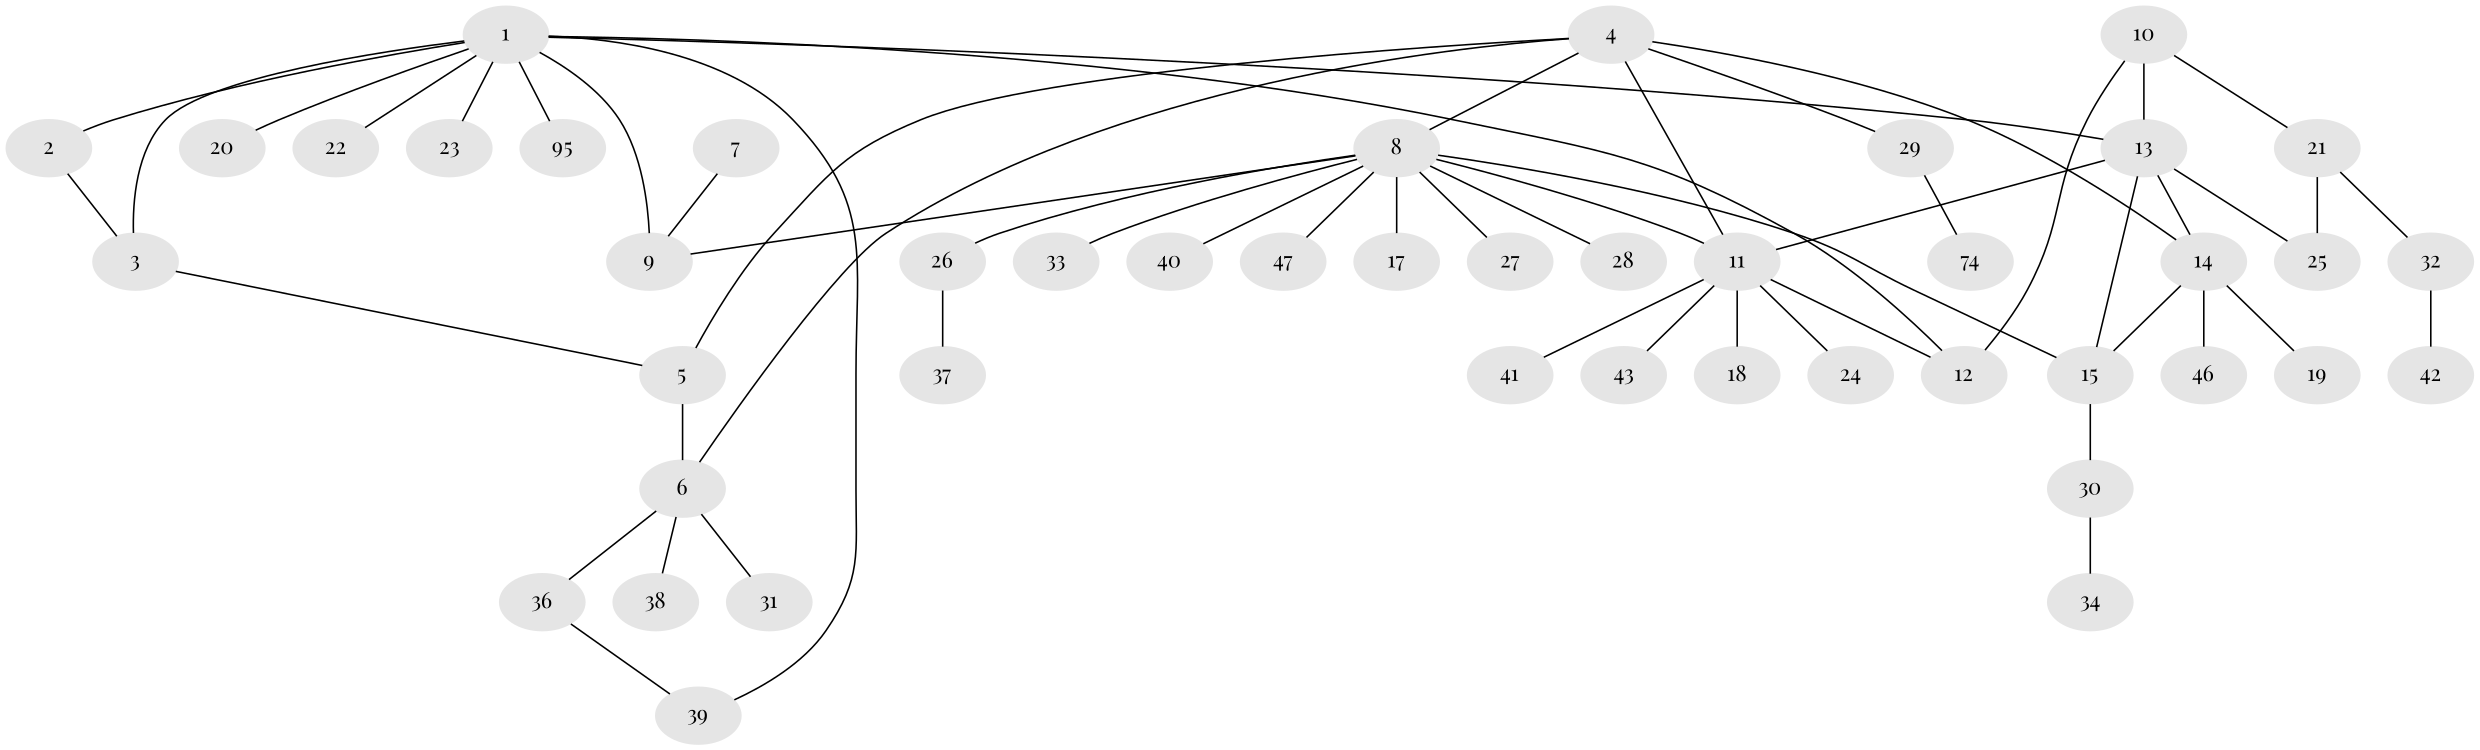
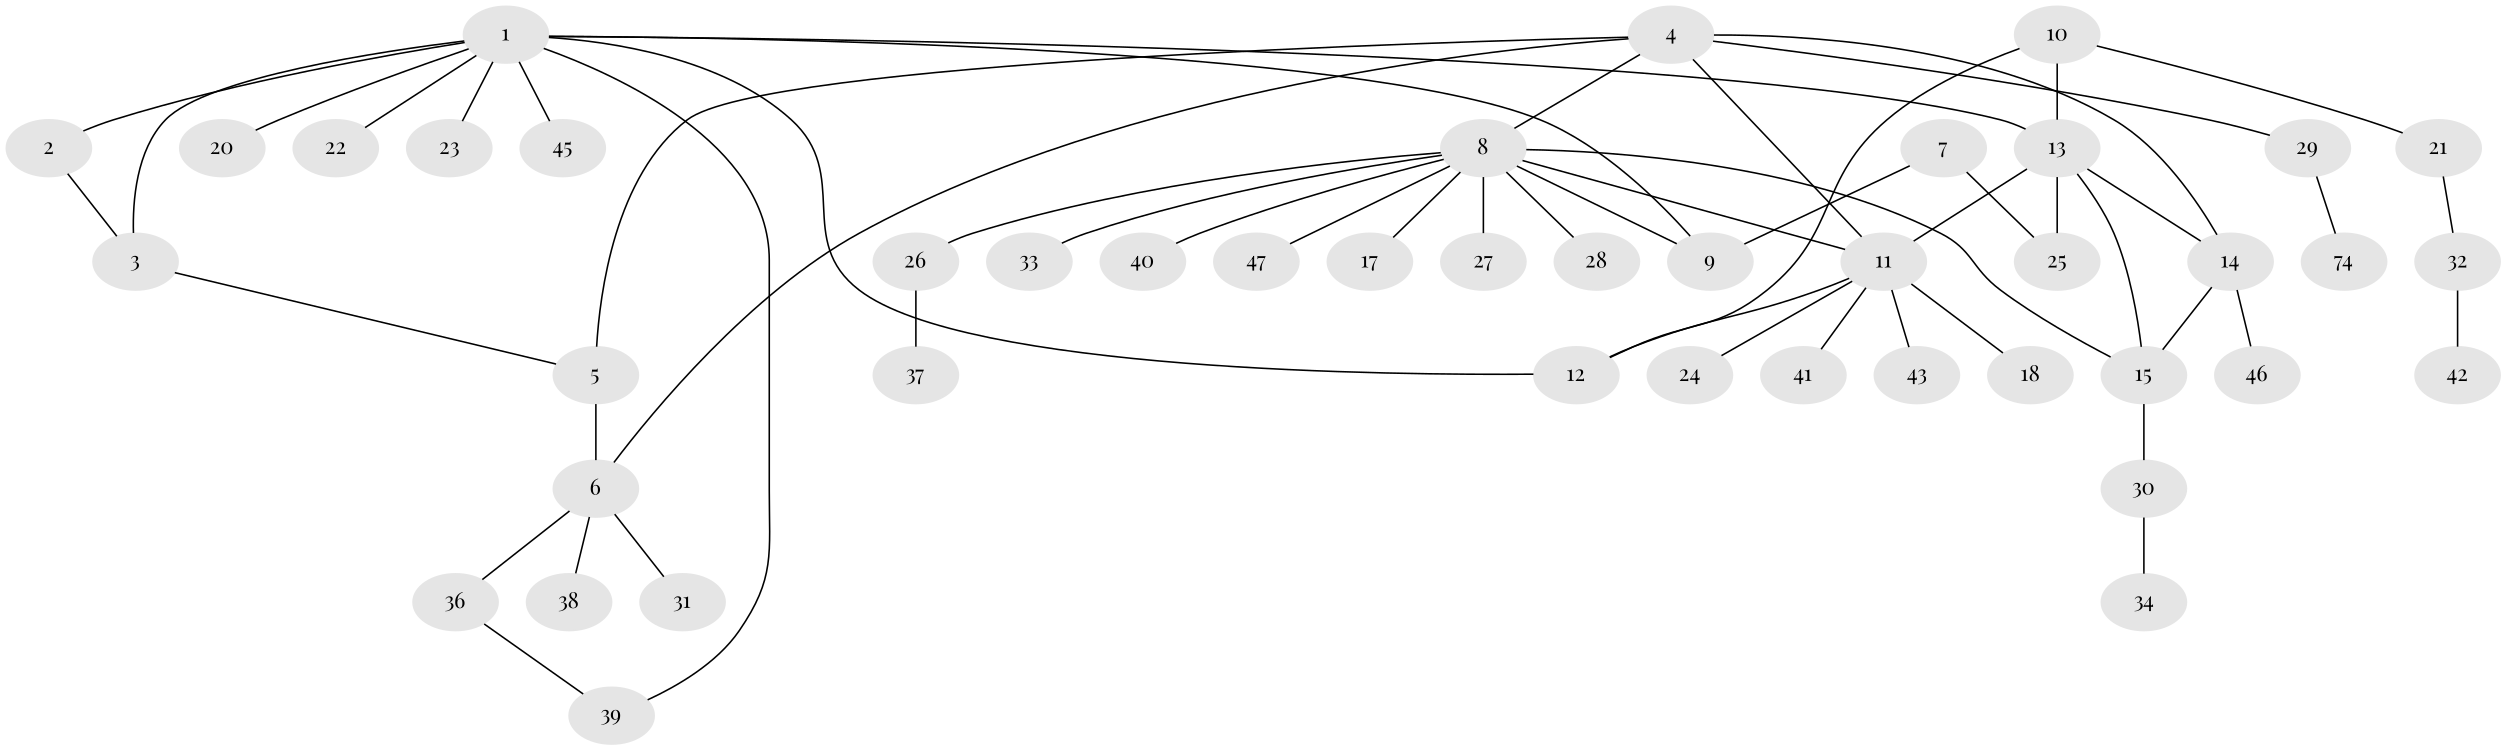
node "95": label "95" -> "45"
edge "21" -- "25": now "7" -- "25"
node "19": removed
